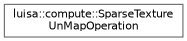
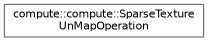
node "luisa::compute::SparseTexture UnMapOperation": label "luisa::compute::SparseTexture UnMapOperation" -> "compute::compute::SparseTexture UnMapOperation"
